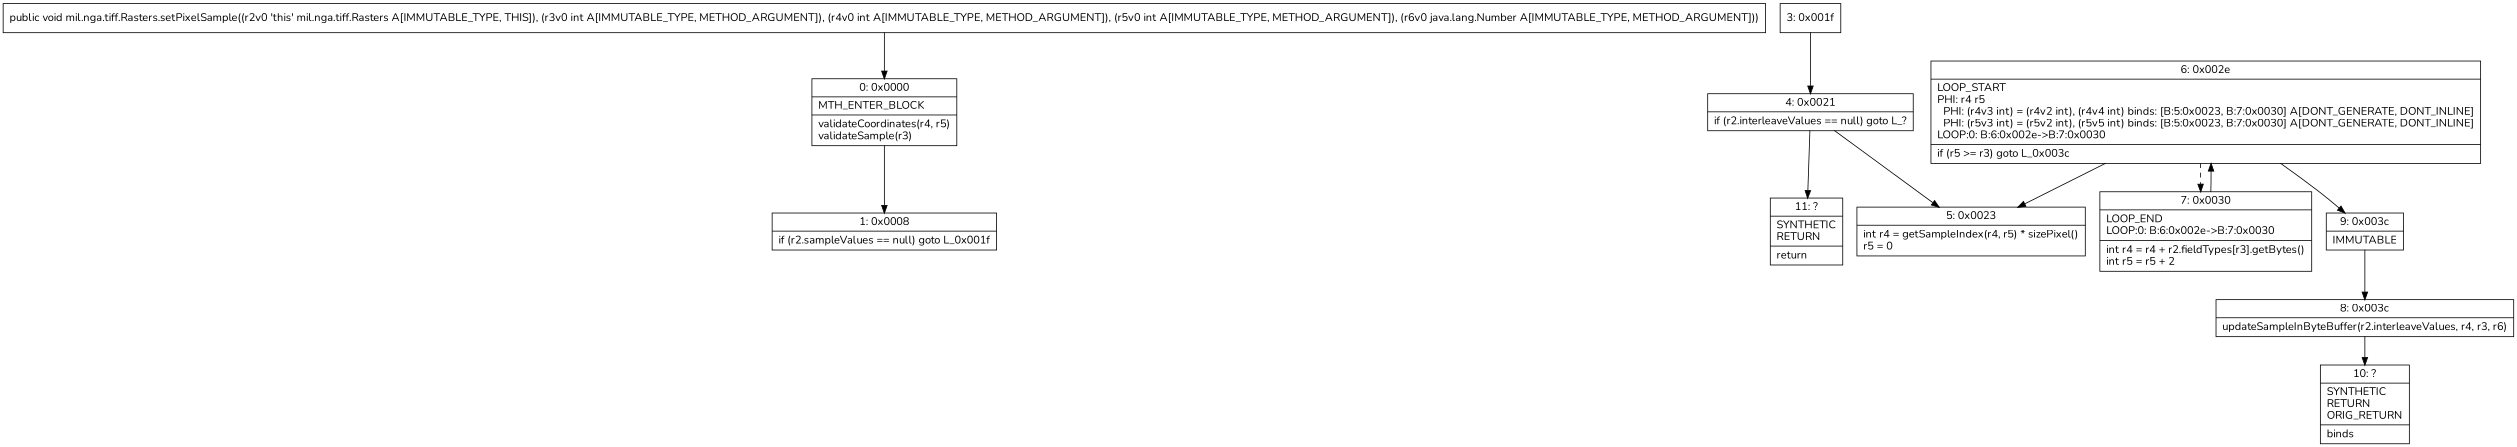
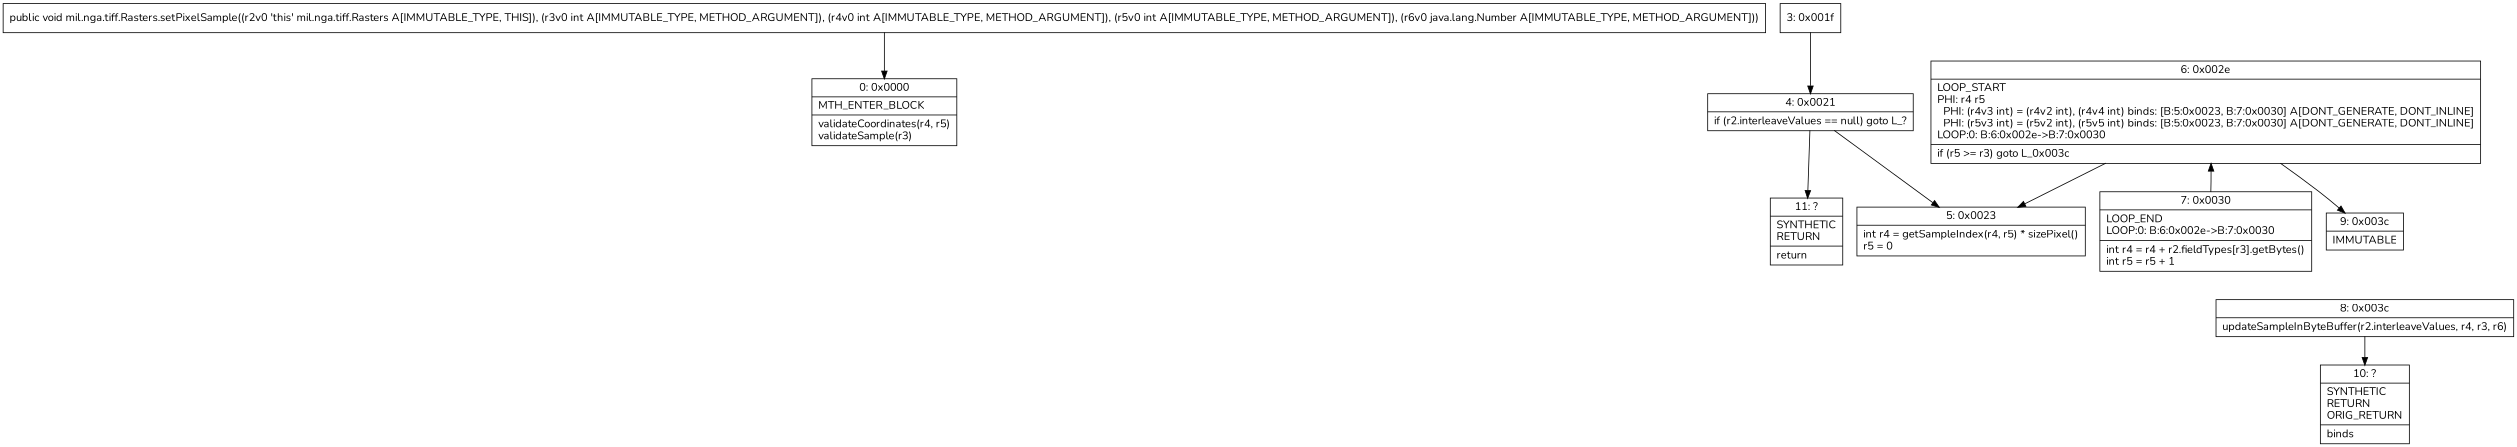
edge "6: 0x002e" -> "7: 0x0030": removed
node "1: 0x0008": removed
node "7: 0x0030": text "int r5 = r5 + 2" -> "int r5 = r5 + 1"
edge "9: 0x003c" -> "8: 0x003c": removed
